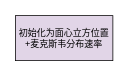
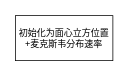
node "初始化为面心立方位置+麦克斯韦分布速率": fillcolor #e1d5e7 -> #ffffff
